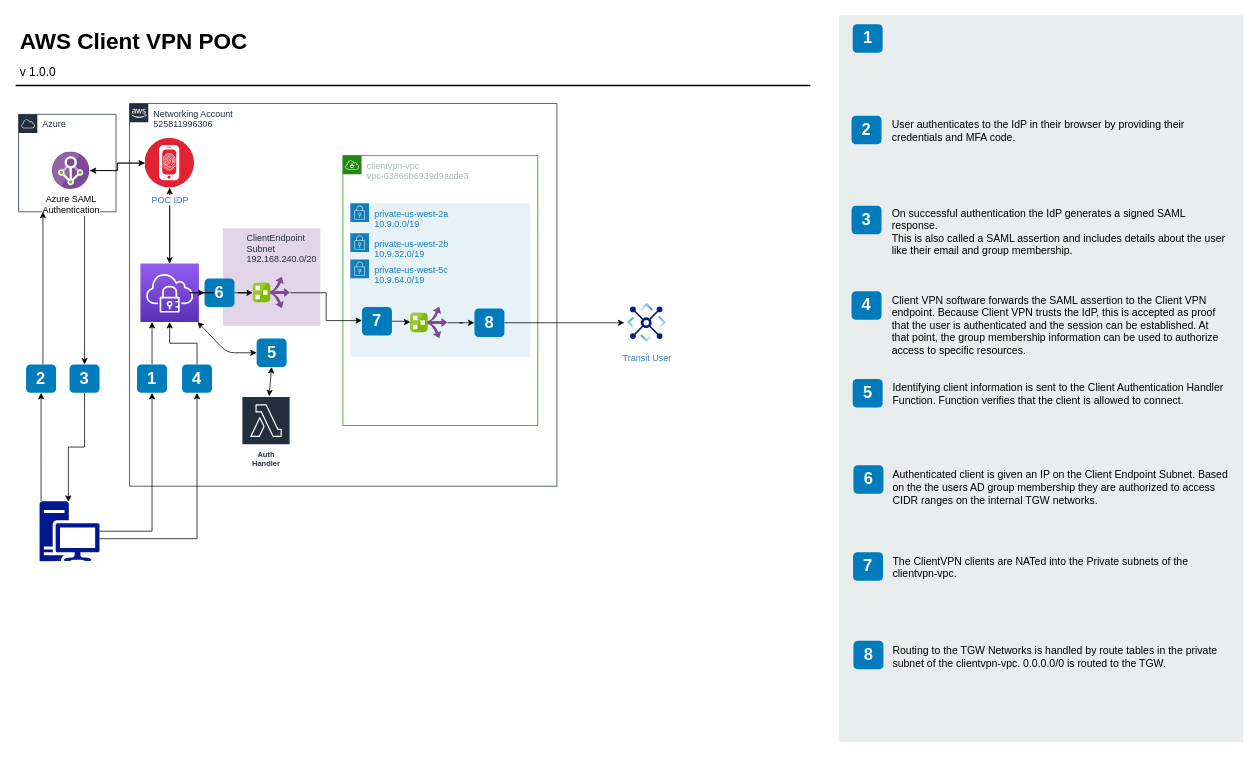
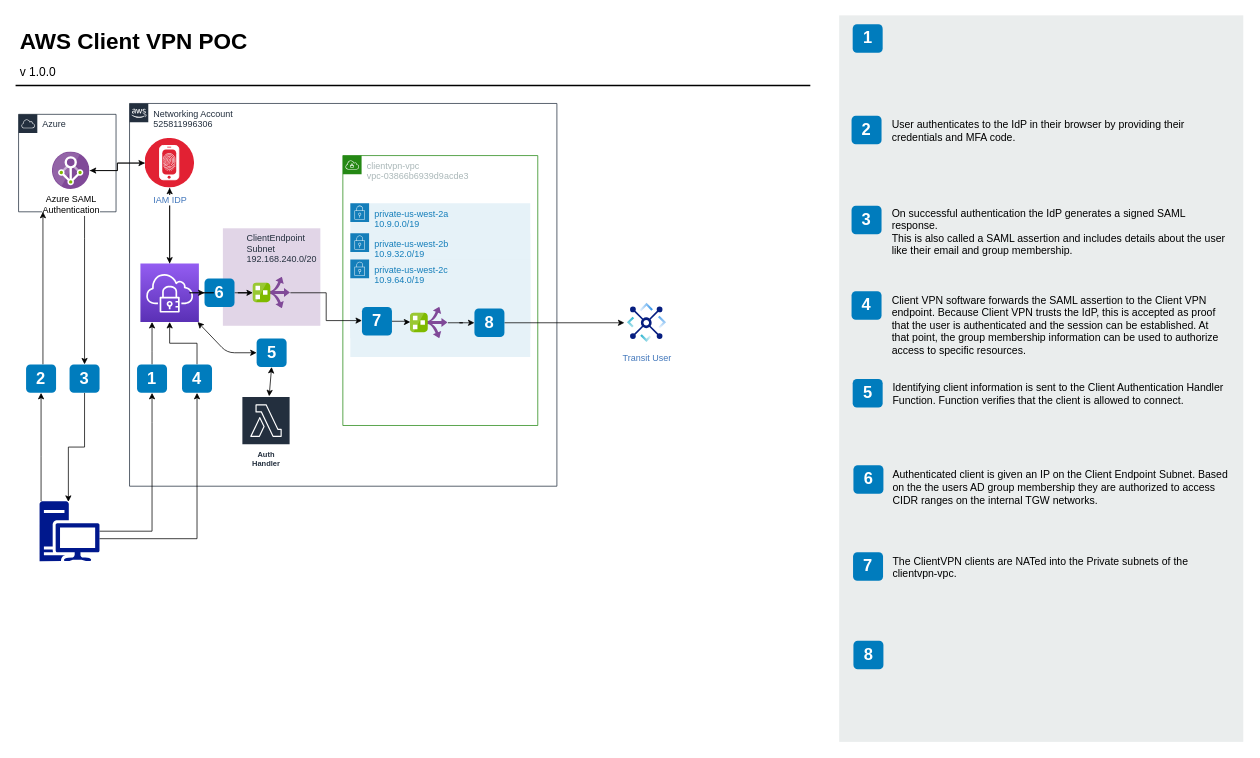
node "POC IDP": label "POC IDP" -> "IAM IDP"
node "private-us-west-5c 10.9.64.0/19": label "private-us-west-5c 10.9.64.0/19" -> "private-us-west-2c 10.9.64.0/19"
node "Routing to the TGW Networks is handled by route tables in the private subnet of the clientvpn-vpc. 0.0.0.0/0 is routed to the TGW.": removed
